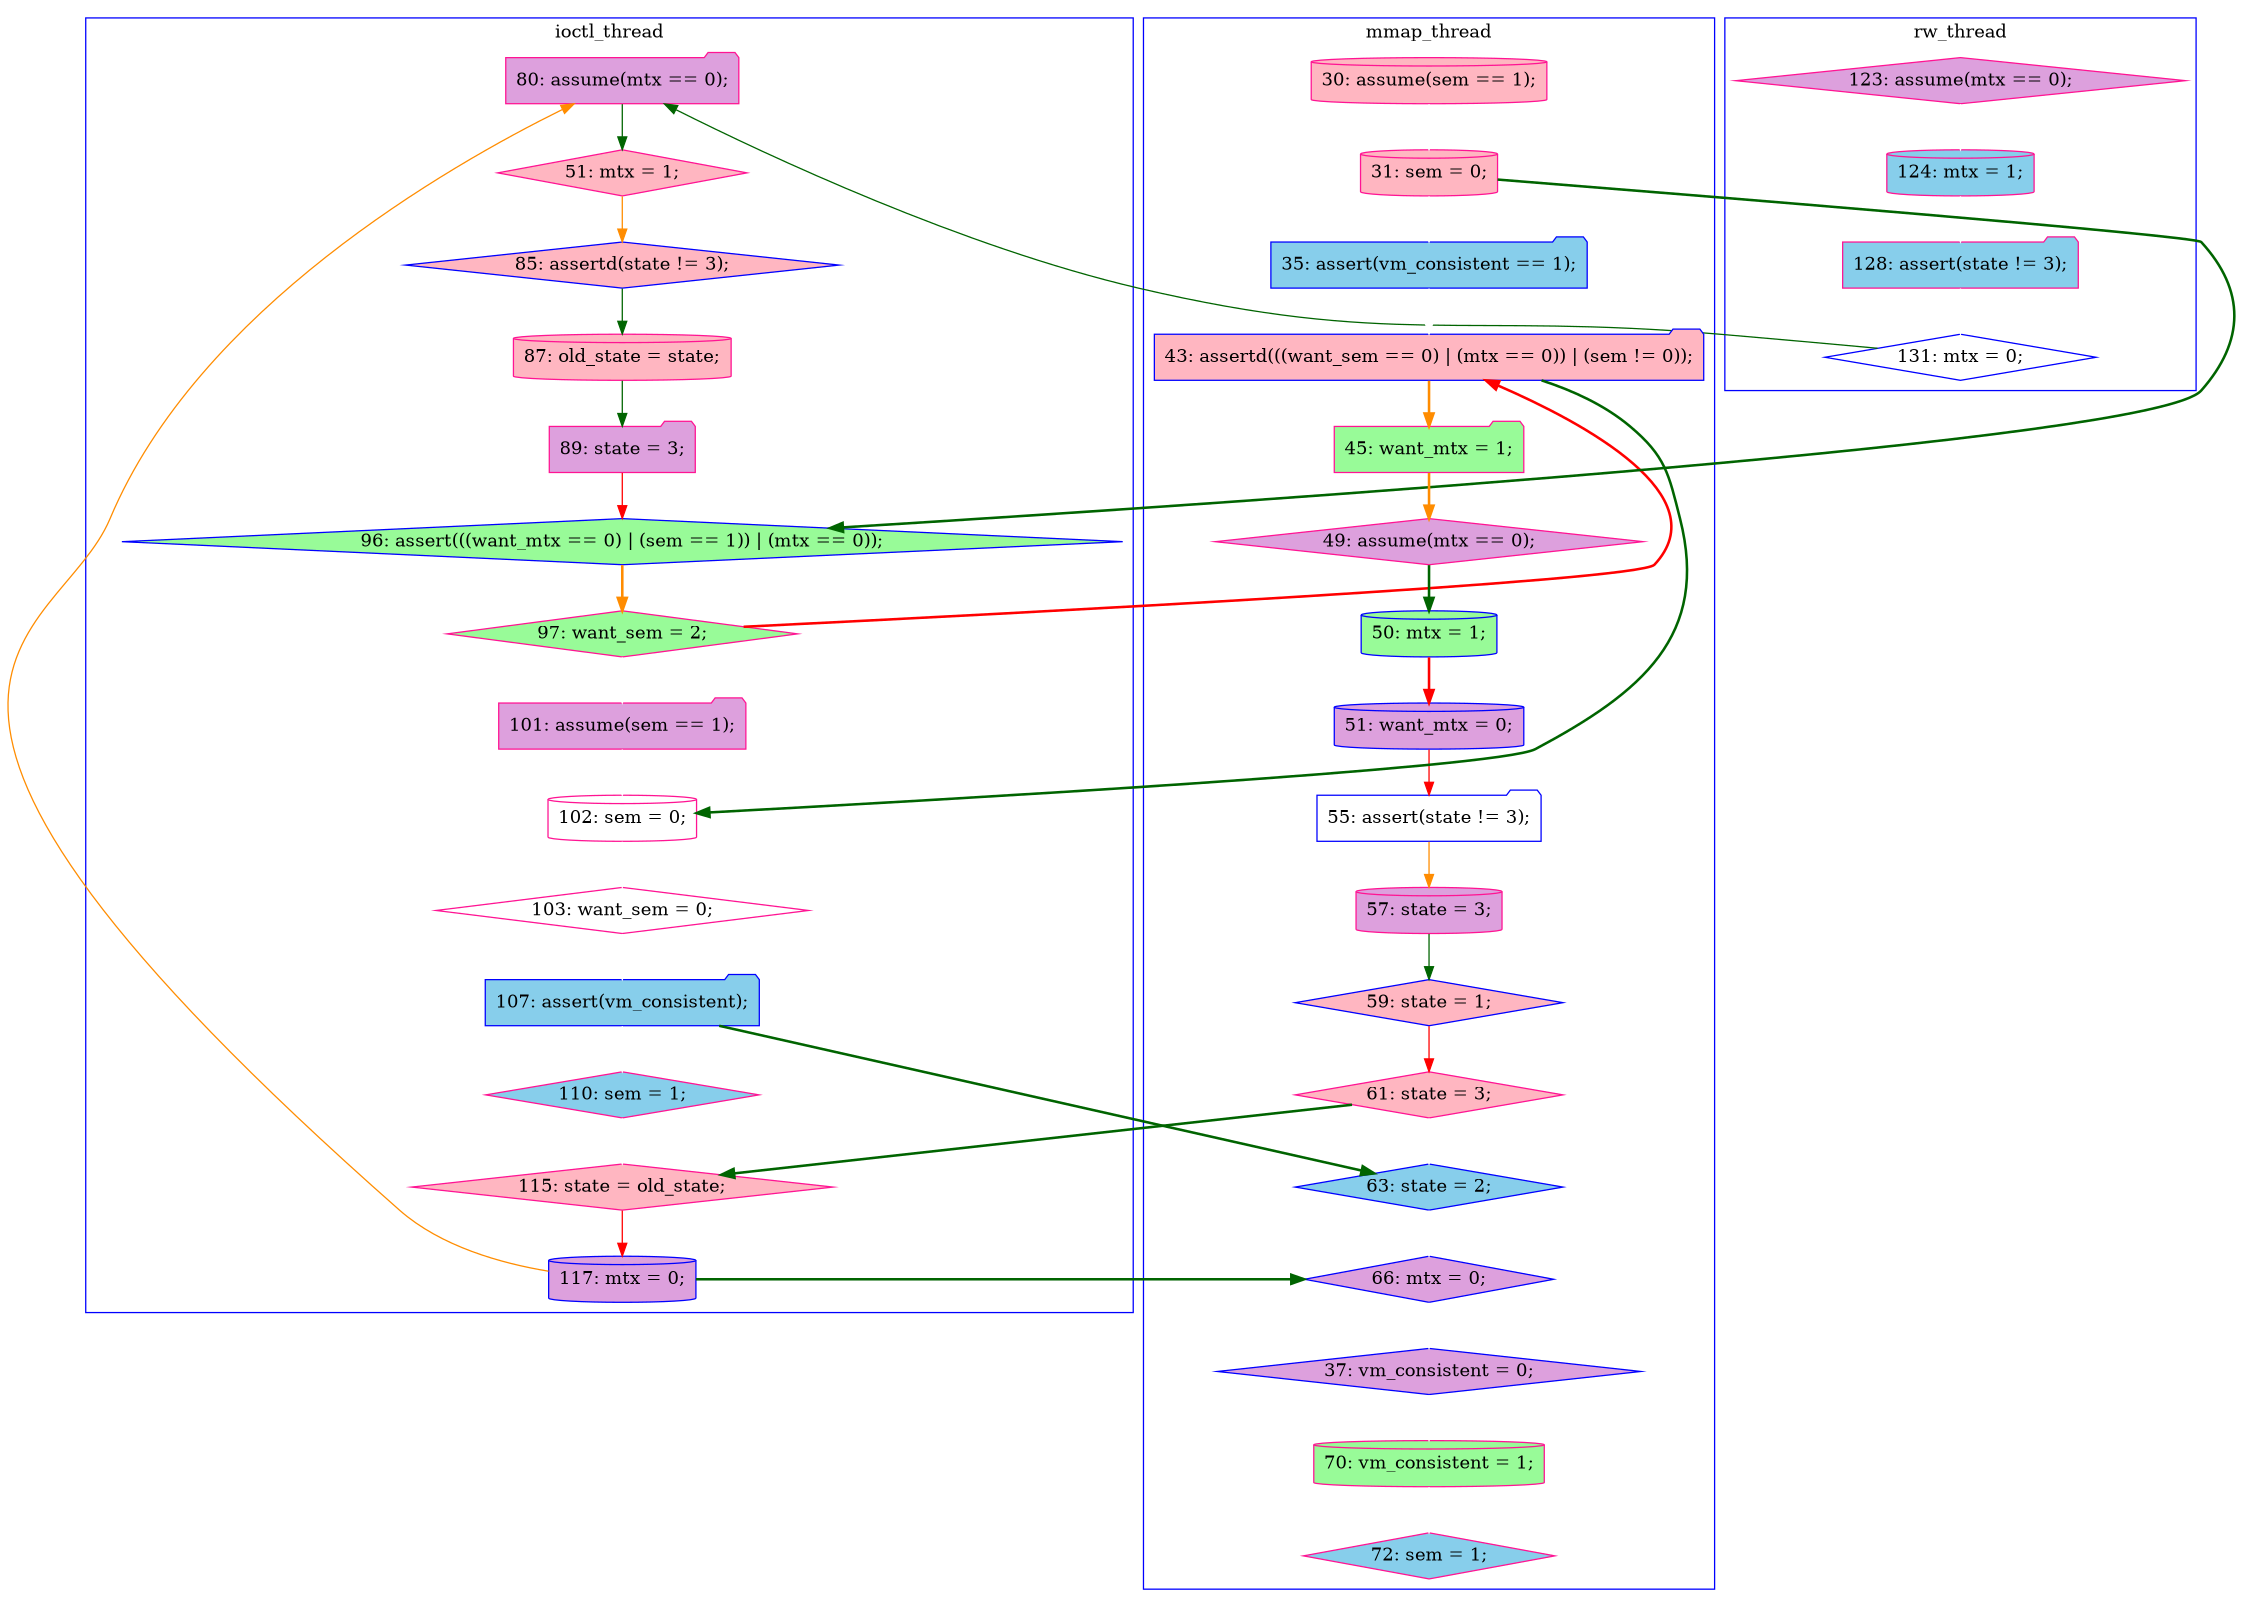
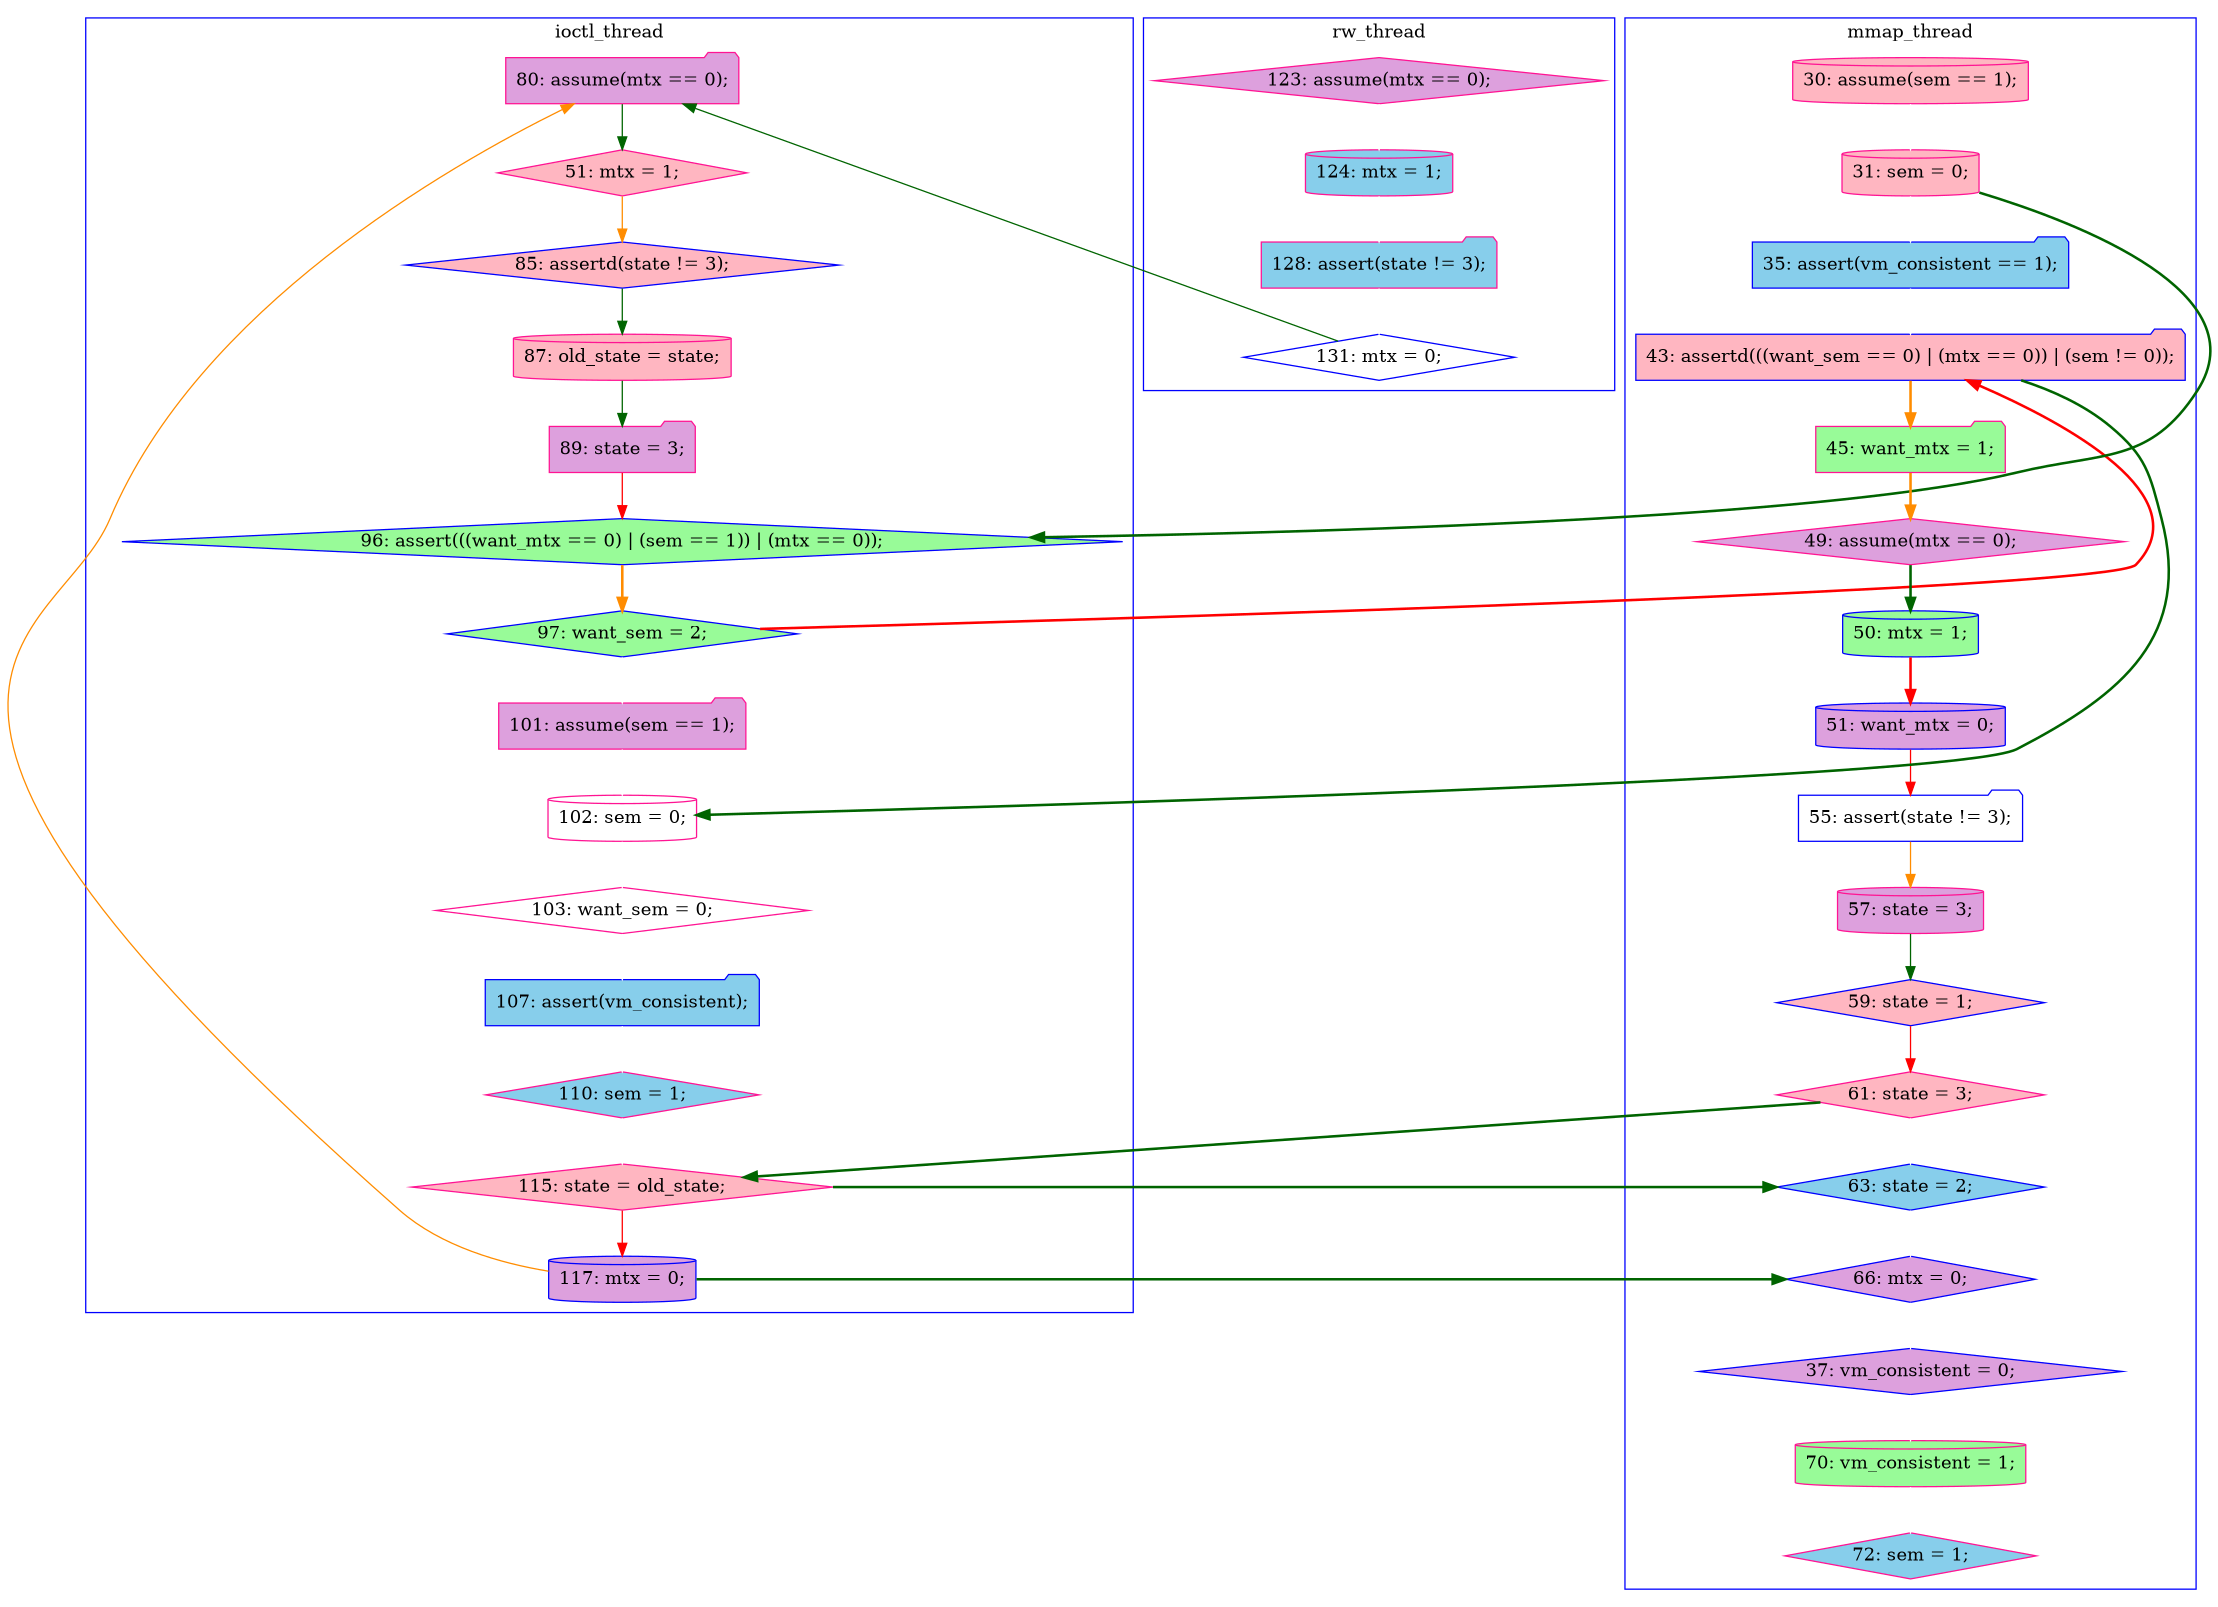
node "97: want_sem = 2;": color deeppink -> blue
edge "107: assert(vm_consistent);" -> "63: state = 2;": now "115: state = old_state;" -> "63: state = 2;"
